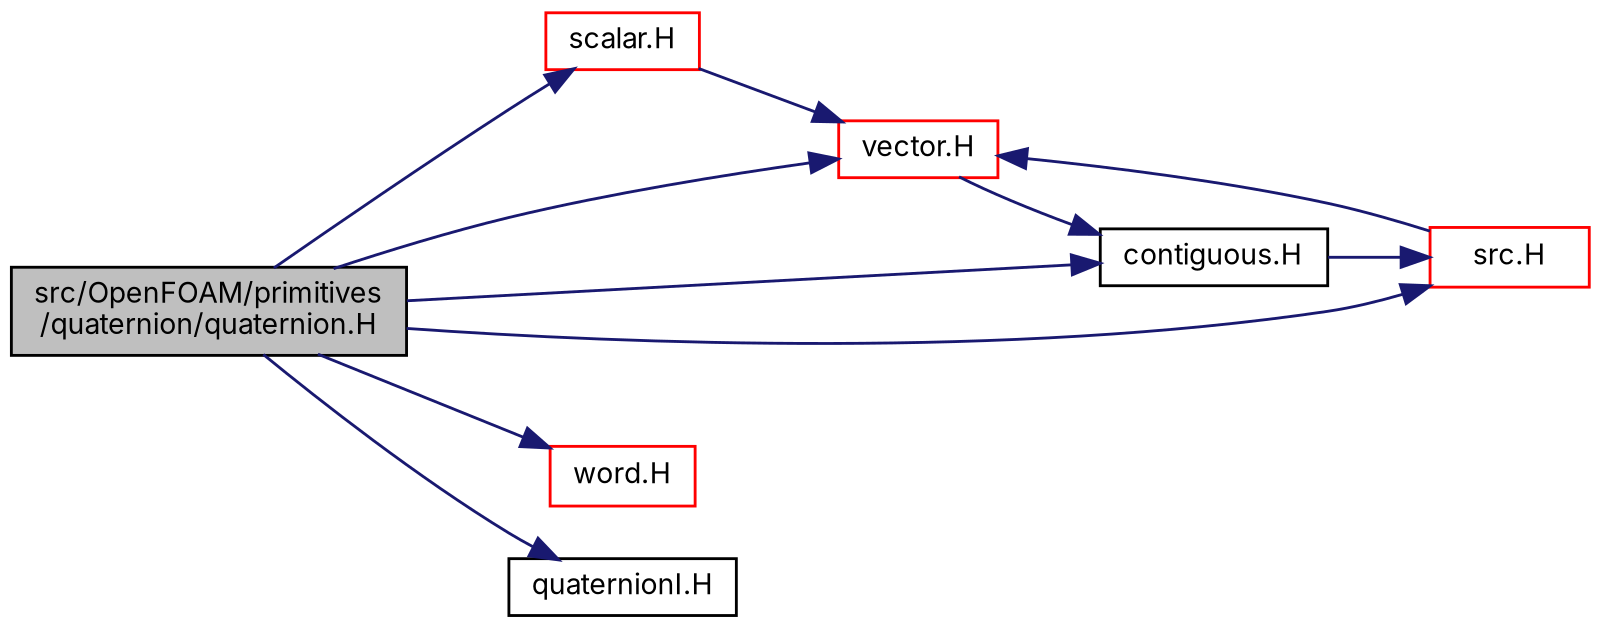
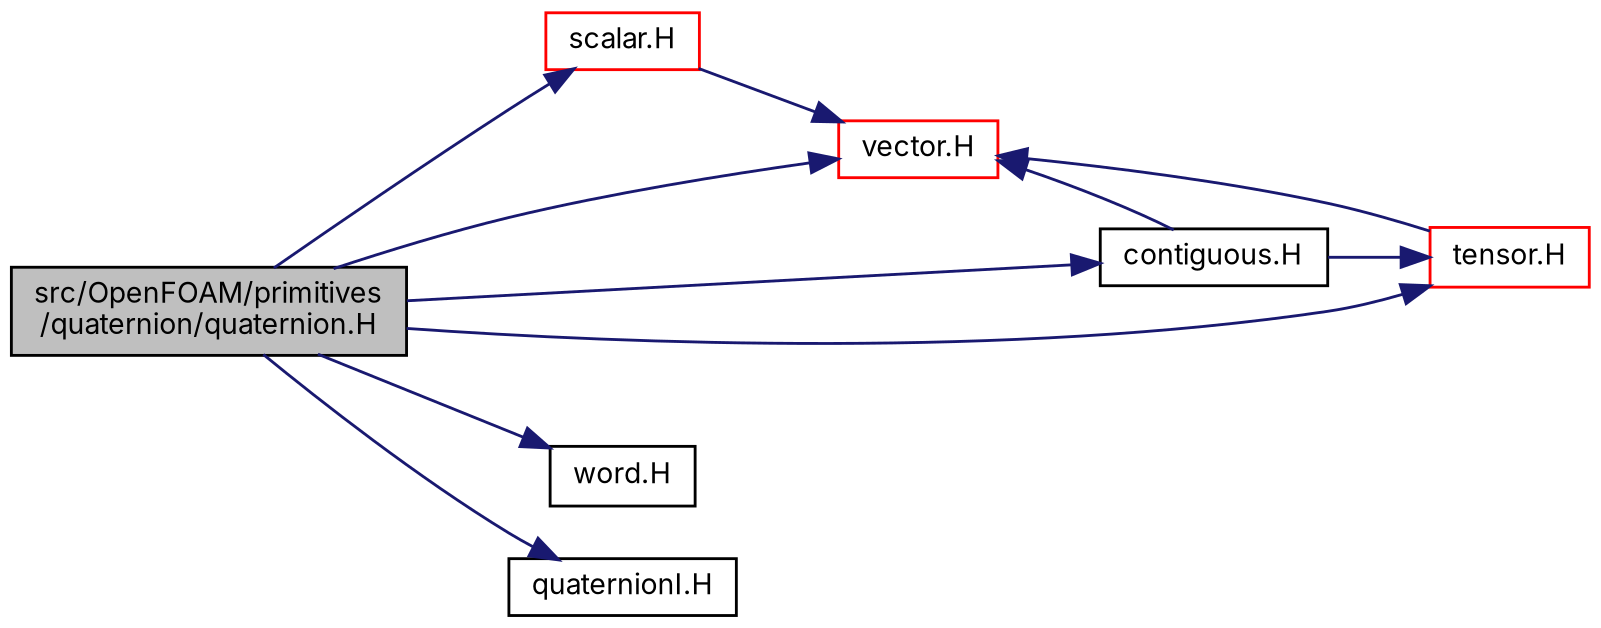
edge "vector.H" -> "contiguous.H": reversed
node "src.H": label "src.H" -> "tensor.H"
node "word.H": color red -> black
